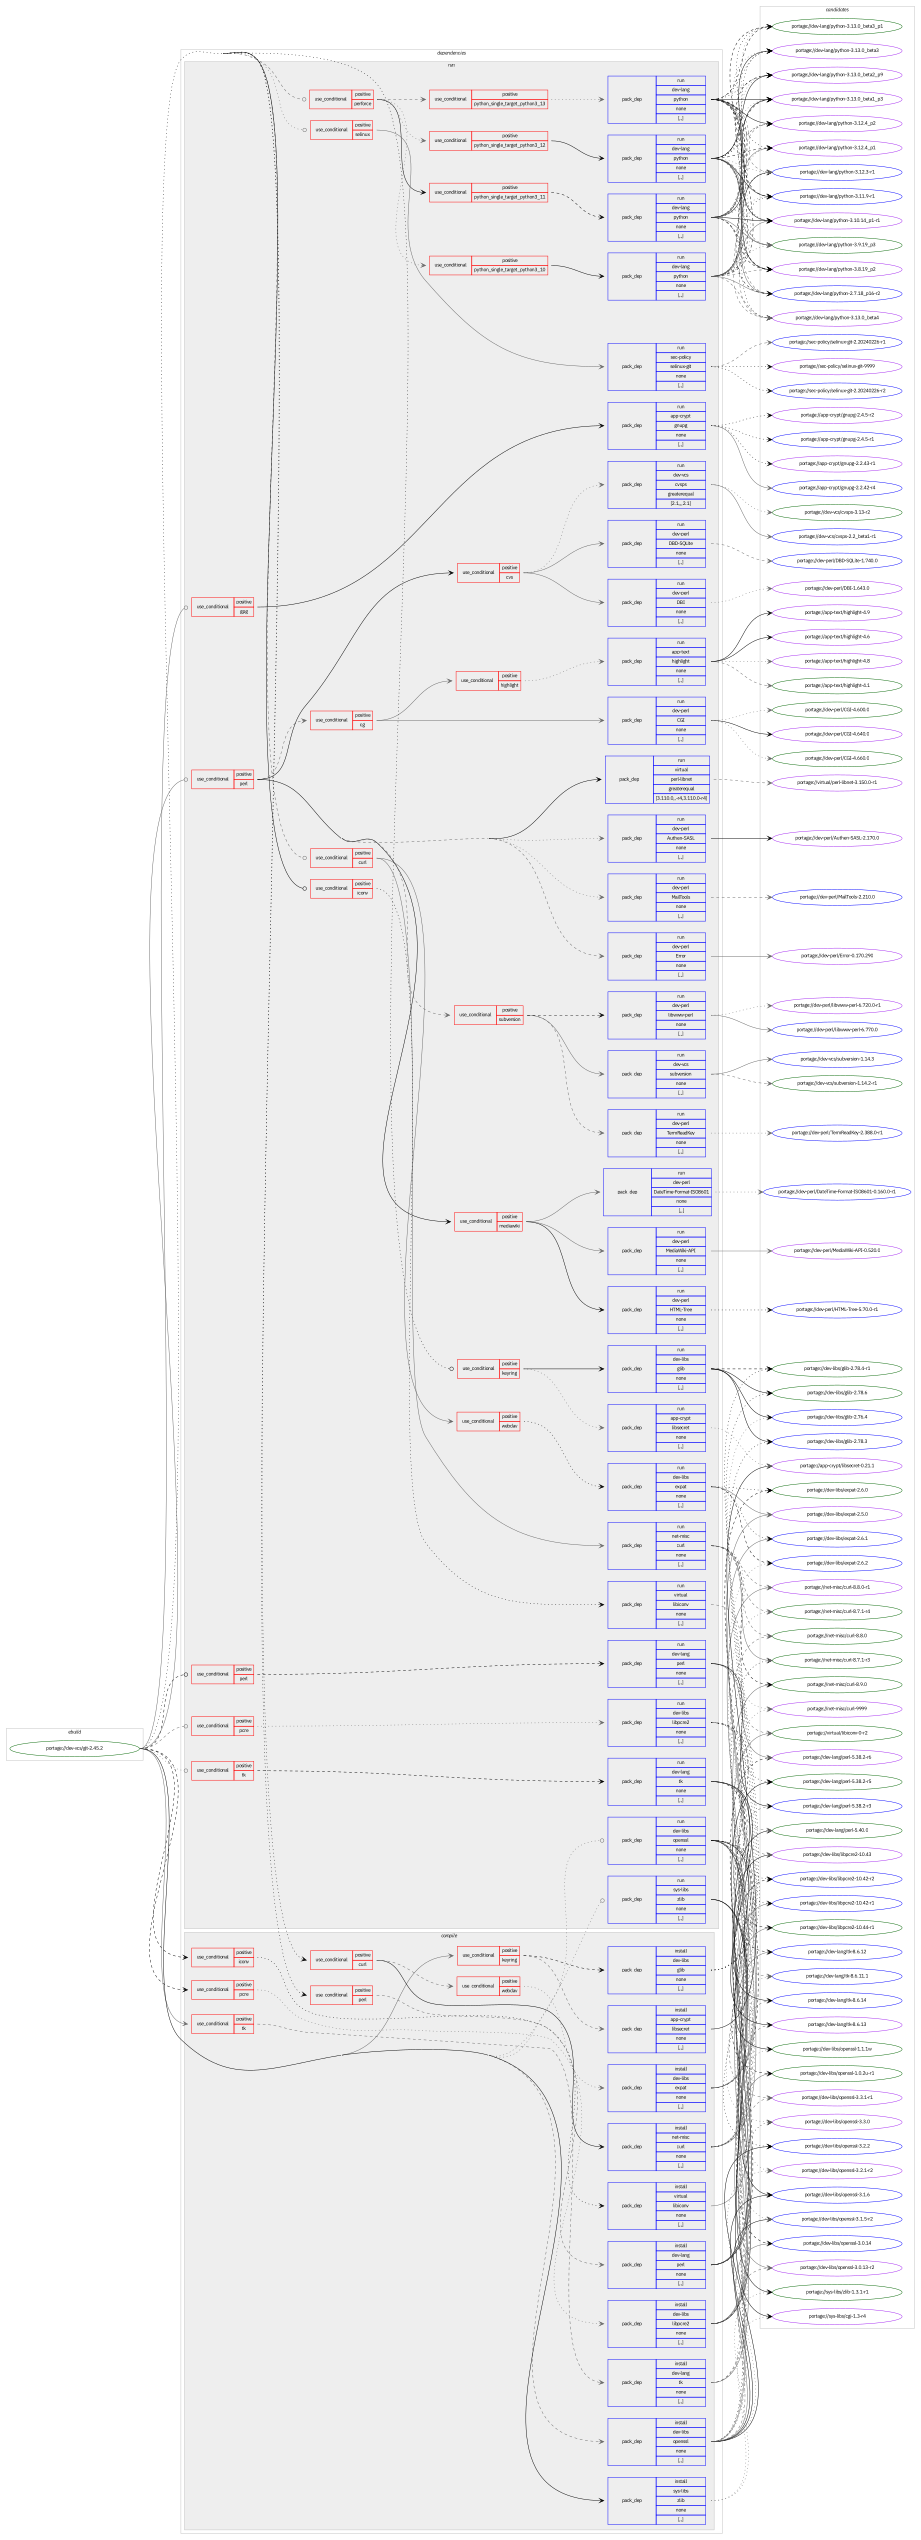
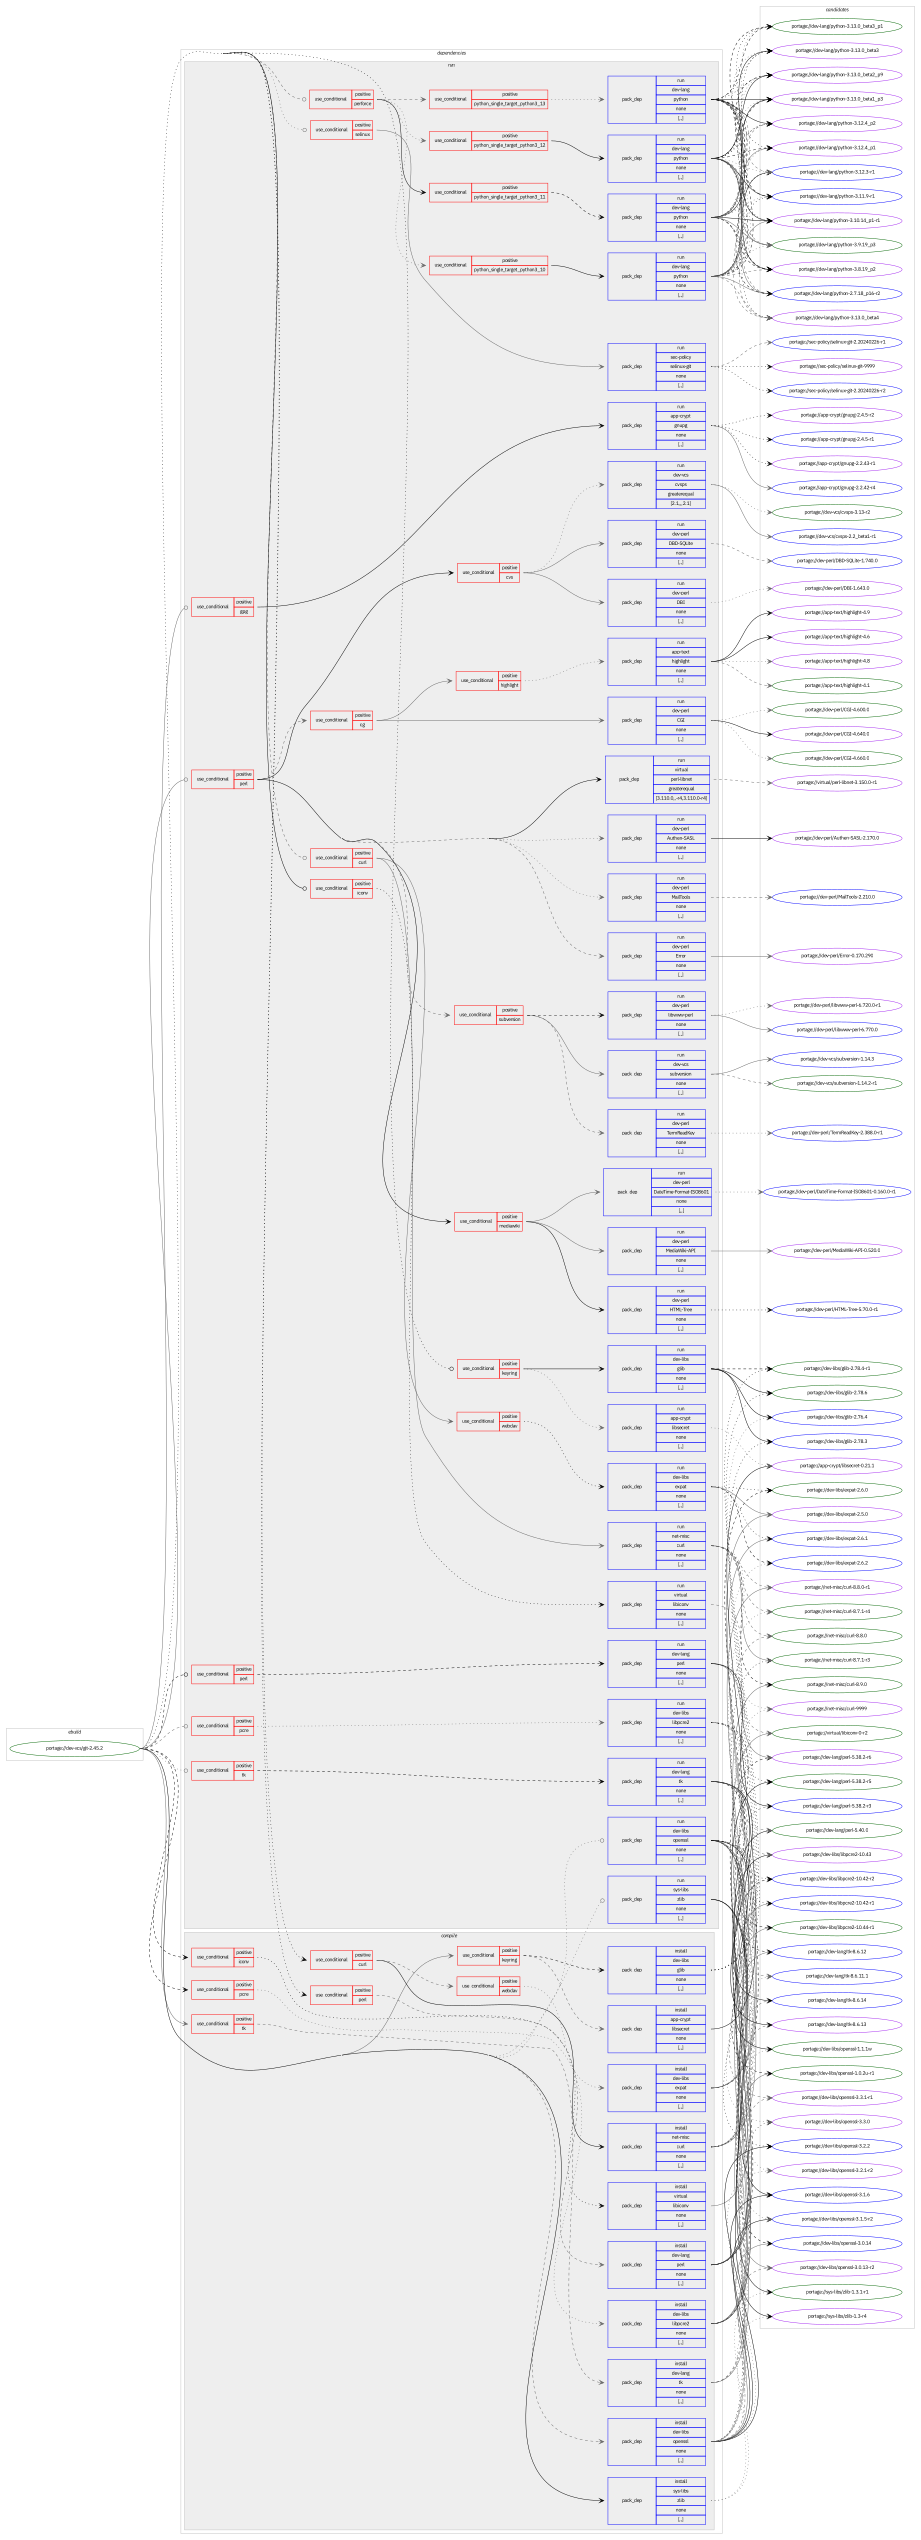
node "portage://sys-libs/cgi-1.3-r4": label "portage://sys-libs/cgi-1.3-r4" -> "portage://sys-libs/zlib-1.3-r4"
